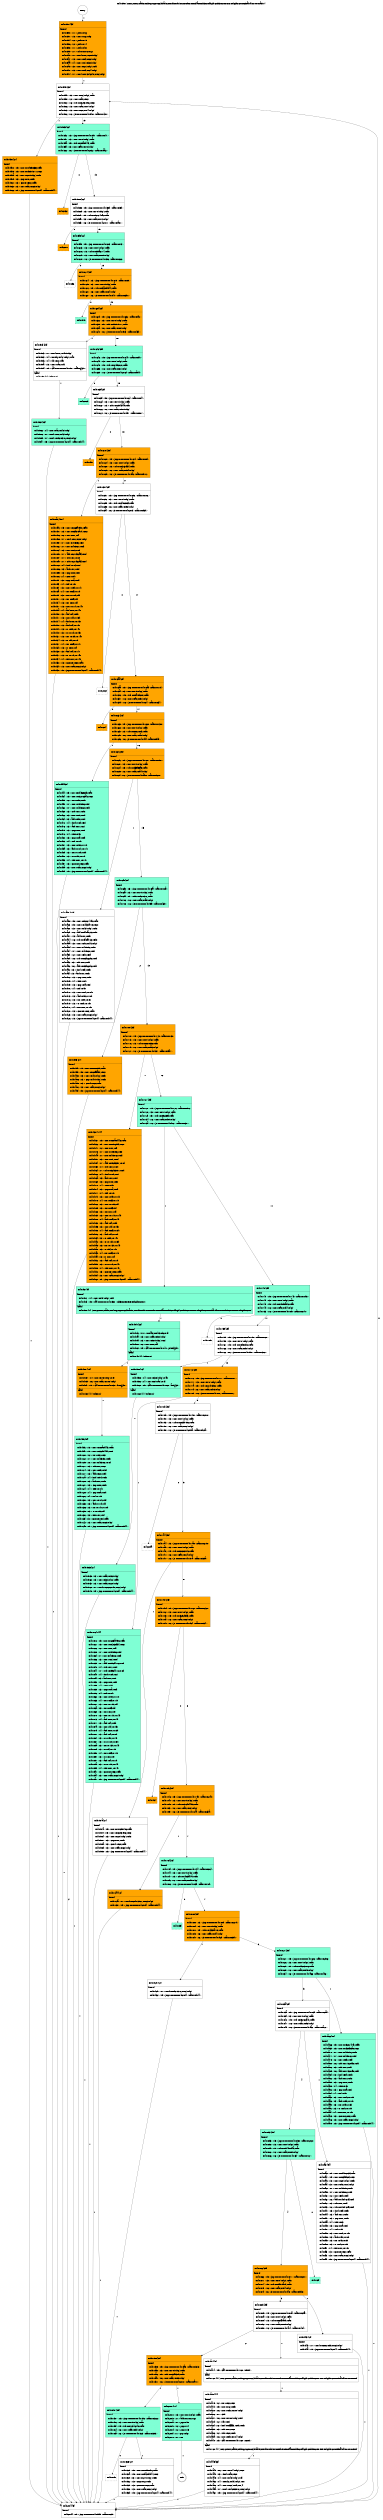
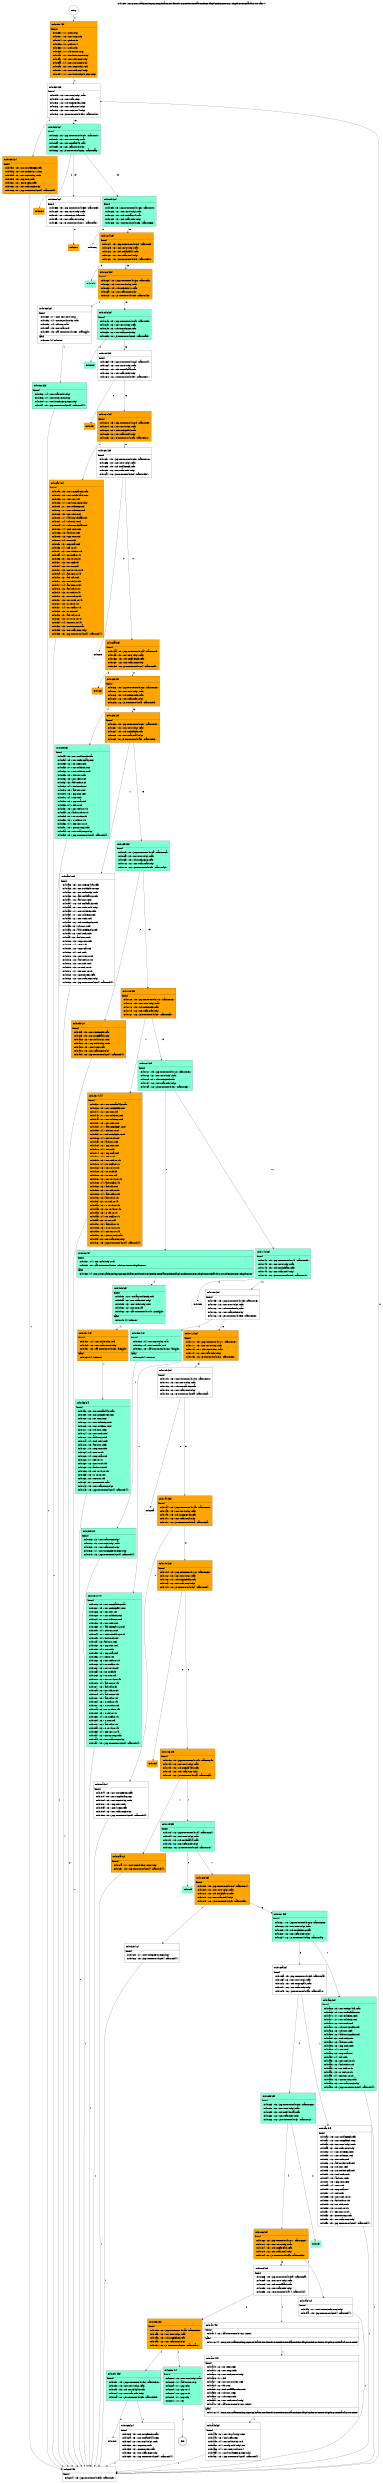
edge "0x4015e8 [22]" -> "0x4015fe [22]": now "0x4015d2 [22]" -> "0x4015fe [22]"
